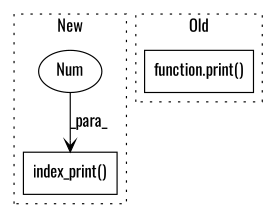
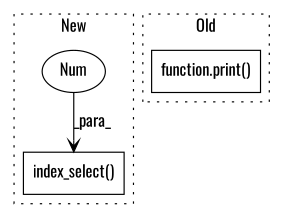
node "index_print()": label "index_print()" -> "index_select()"
